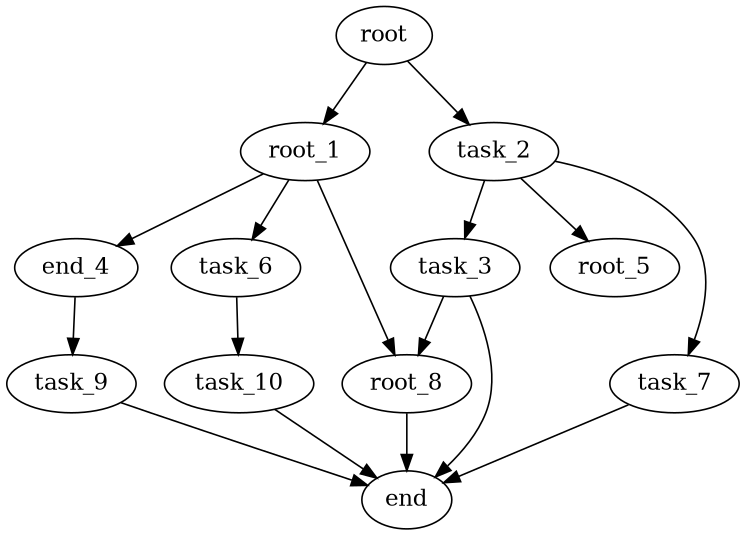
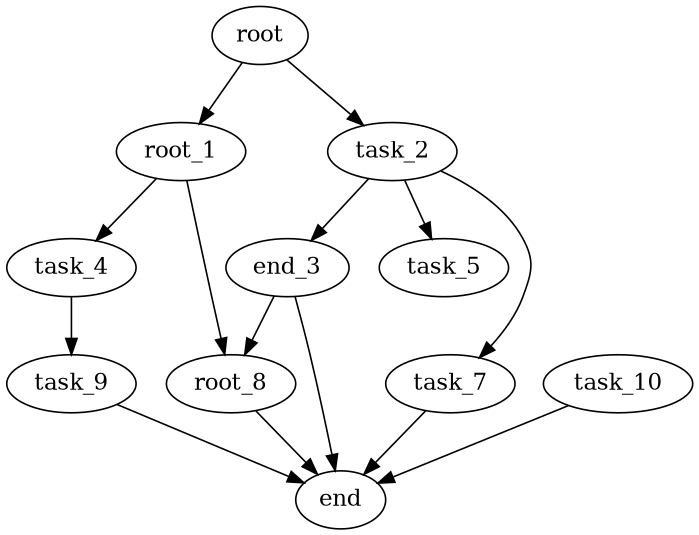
node "end_4": label "end_4" -> "task_4"
node "task_6": removed
node "task_3": label "task_3" -> "end_3"
node "root_5": label "root_5" -> "task_5"
